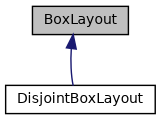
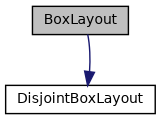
edge "DisjointBoxLayout" -> "BoxLayout": reversed
